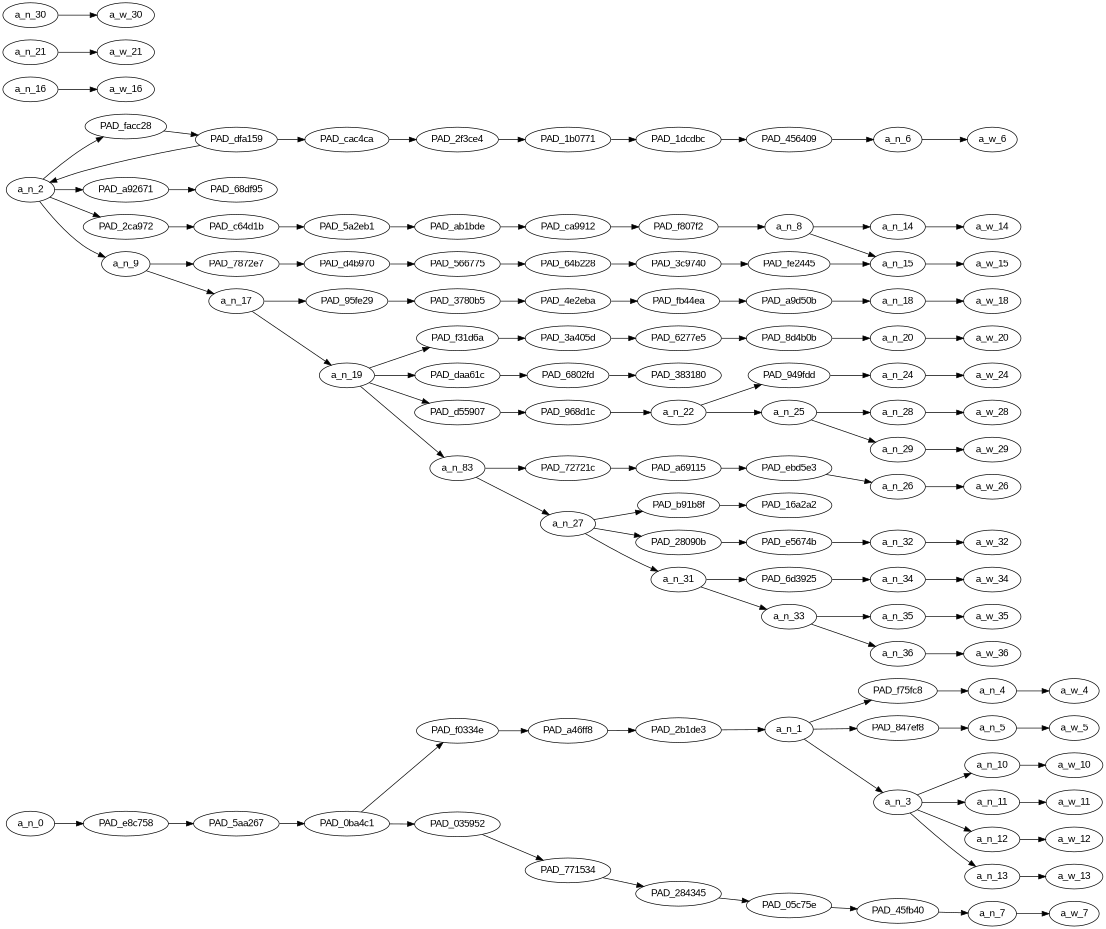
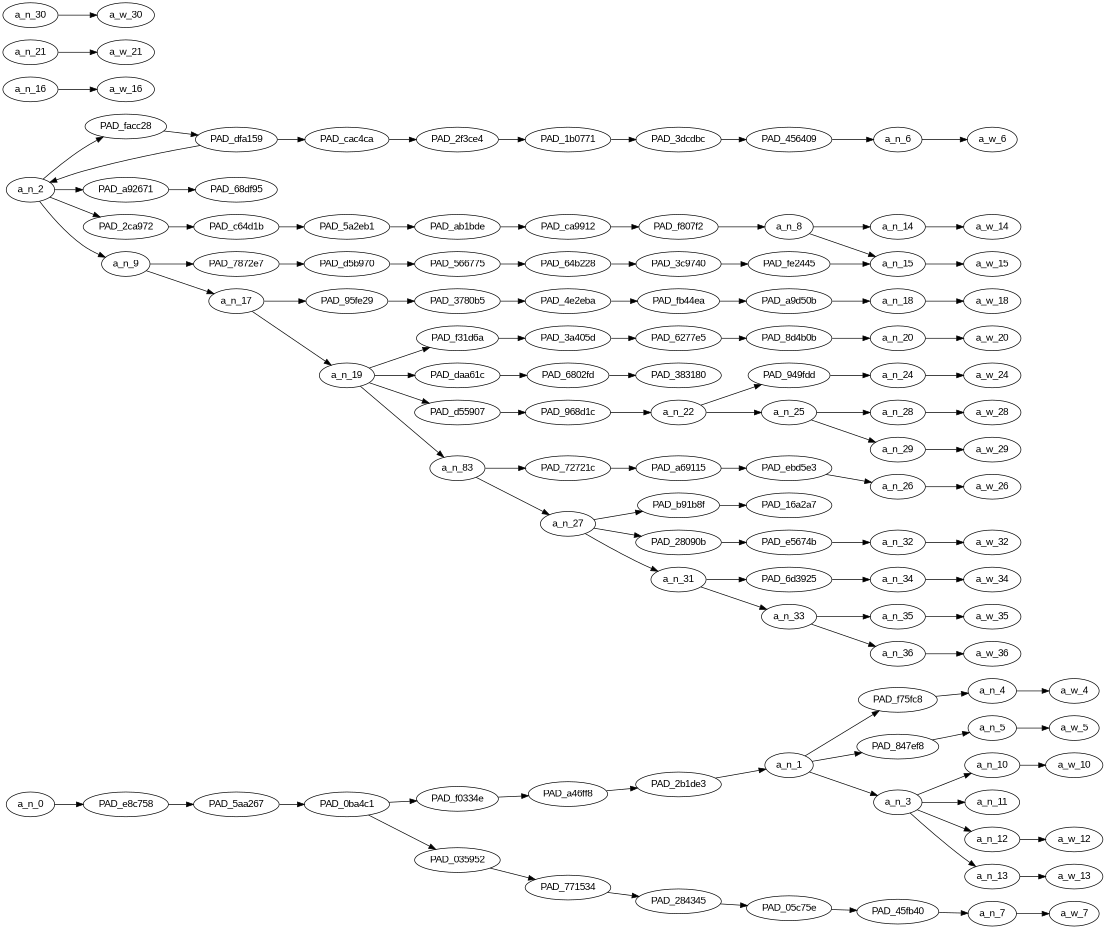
node "PAD_1dcdbc": label "PAD_1dcdbc" -> "PAD_3dcdbc"
node "PAD_d4b970": label "PAD_d4b970" -> "PAD_d5b970"
node "PAD_16a2a2": label "PAD_16a2a2" -> "PAD_16a2a7"
node "a_w_11": removed
